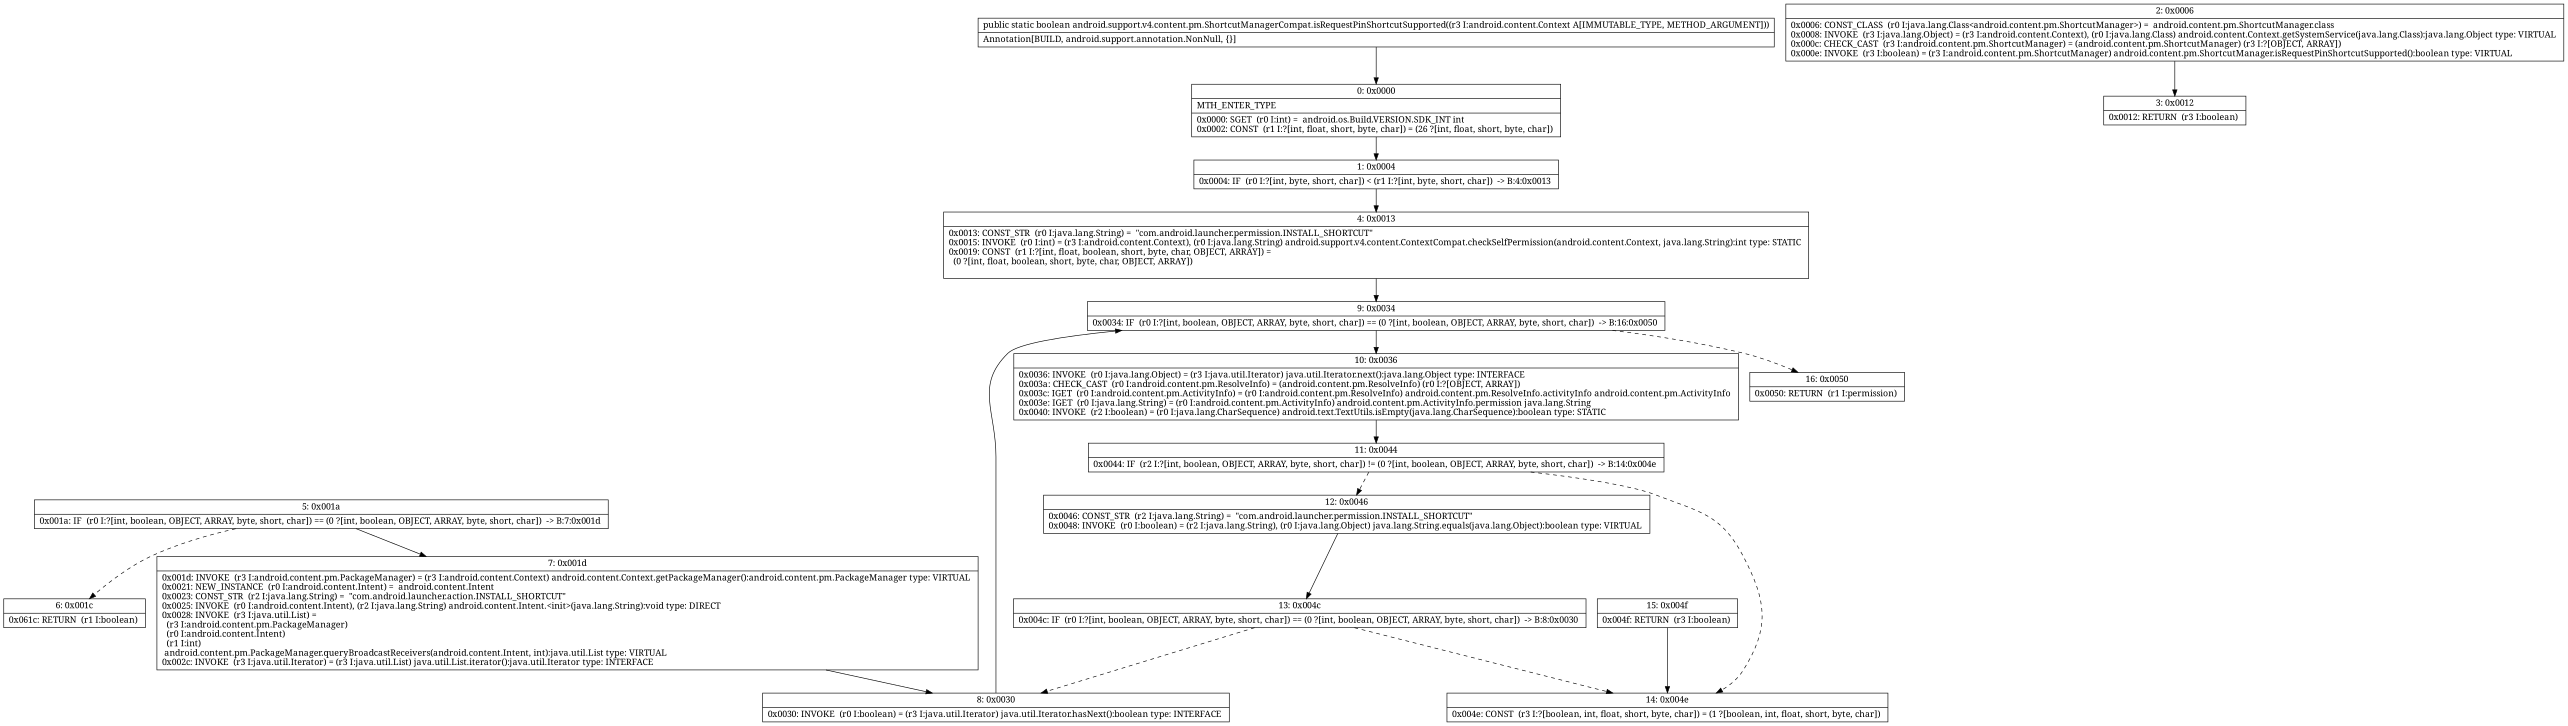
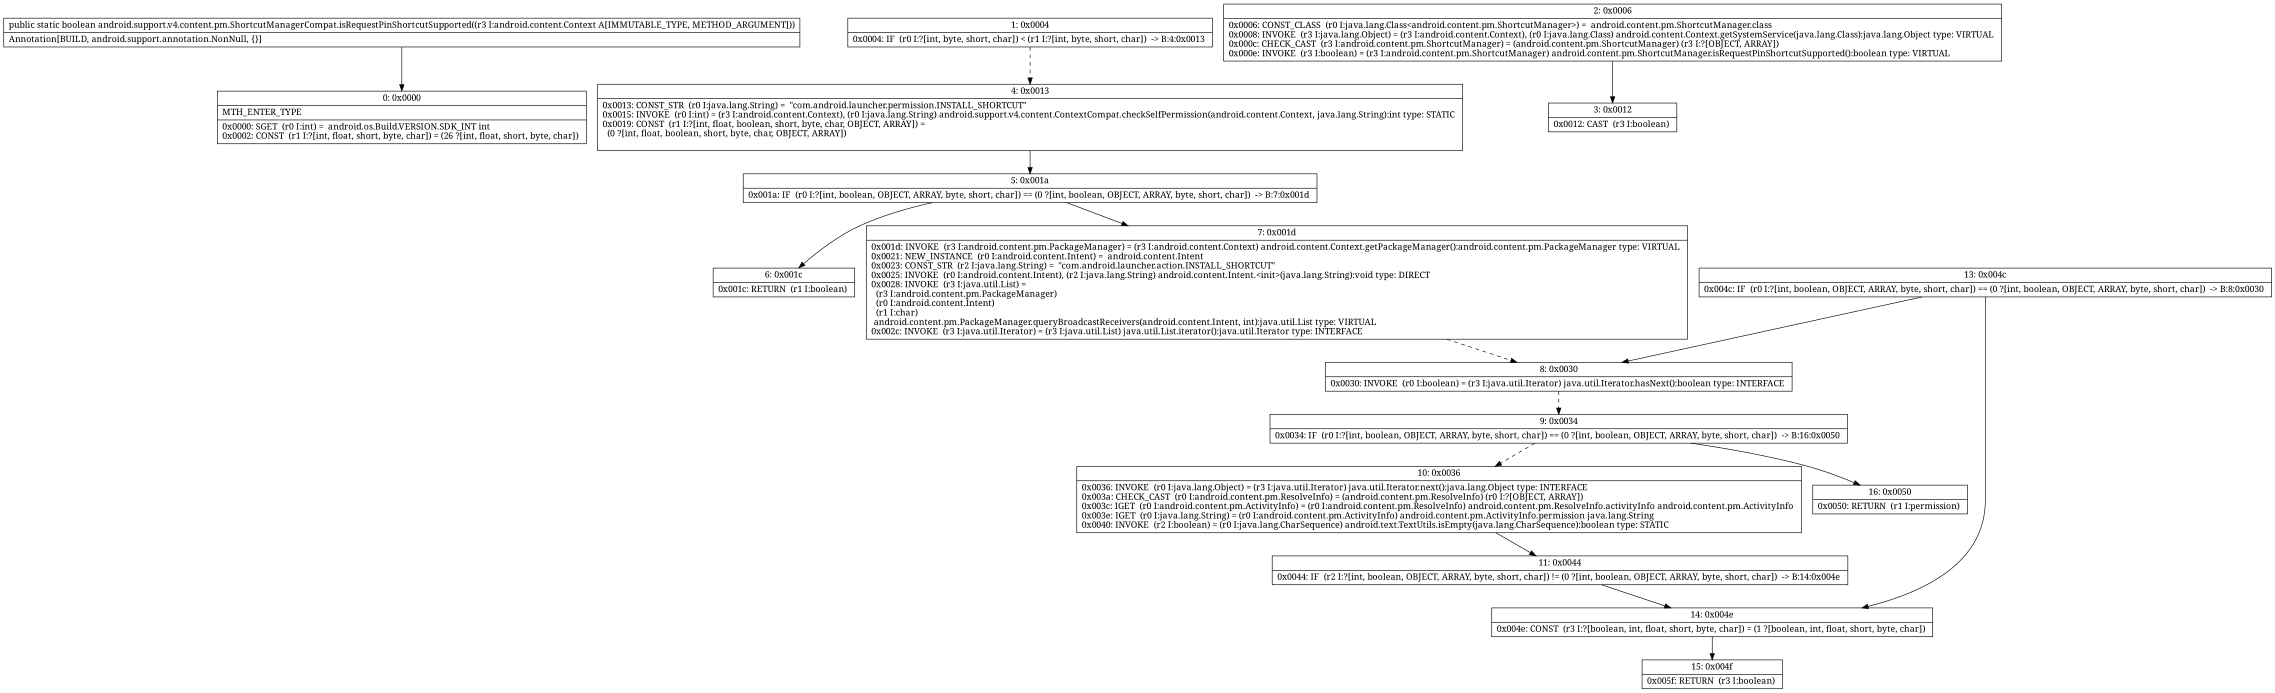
node "3: 0x0012": text "0x0012: RETURN  (r3 I:boolean)" -> "0x0012: CAST  (r3 I:boolean)"
edge "0: 0x0000" -> "1: 0x0004": removed
edge "1: 0x0004" -> "4: 0x0013": style solid -> dashed
edge "4: 0x0013" -> "9: 0x0034": now "4: 0x0013" -> "5: 0x001a"
edge "9: 0x0034" -> "10: 0x0036": style solid -> dashed
edge "9: 0x0034" -> "16: 0x0050": style dashed -> solid
edge "8: 0x0030" -> "9: 0x0034": style solid -> dashed
node "12: 0x0046": removed
edge "11: 0x0044" -> "14: 0x004e": style dashed -> solid
edge "5: 0x001a" -> "6: 0x001c": style dashed -> solid
node "6: 0x001c": text "0x061c: RETURN  (r1 I:boolean)" -> "0x001c: RETURN  (r1 I:boolean)"
node "15: 0x004f": text "0x004f: RETURN  (r3 I:boolean)" -> "0x005f: RETURN  (r3 I:boolean)"
node "7: 0x001d": text "(r1 I:int)" -> "(r1 I:char)"
edge "15: 0x004f" -> "14: 0x004e": reversed
edge "13: 0x004c" -> "8: 0x0030": style dashed -> solid
edge "13: 0x004c" -> "14: 0x004e": style dashed -> solid
edge "7: 0x001d" -> "8: 0x0030": style solid -> dashed
